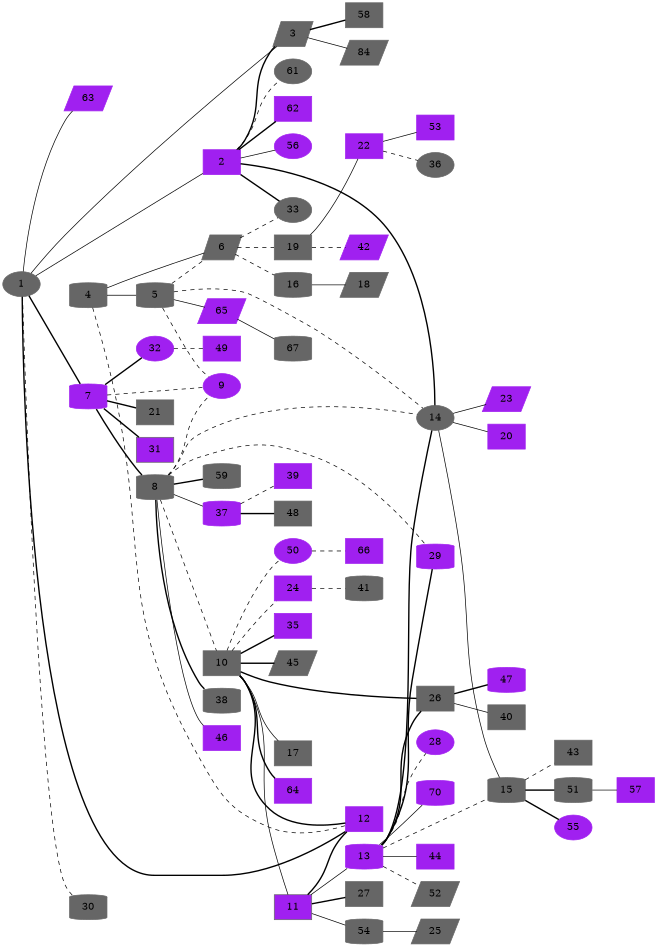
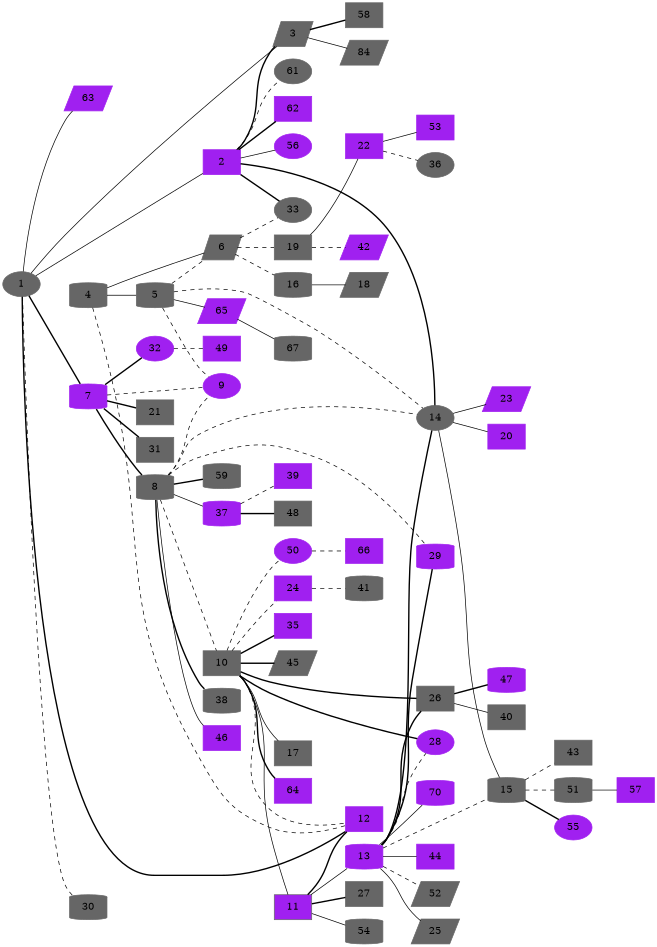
node "31": fillcolor purple -> gray40
edge "10" -- "28": added
edge "10" -- "12": style bold -> dashed
edge "15" -- "51": style bold -> dashed
edge "54" -- "25": now "13" -- "25"
